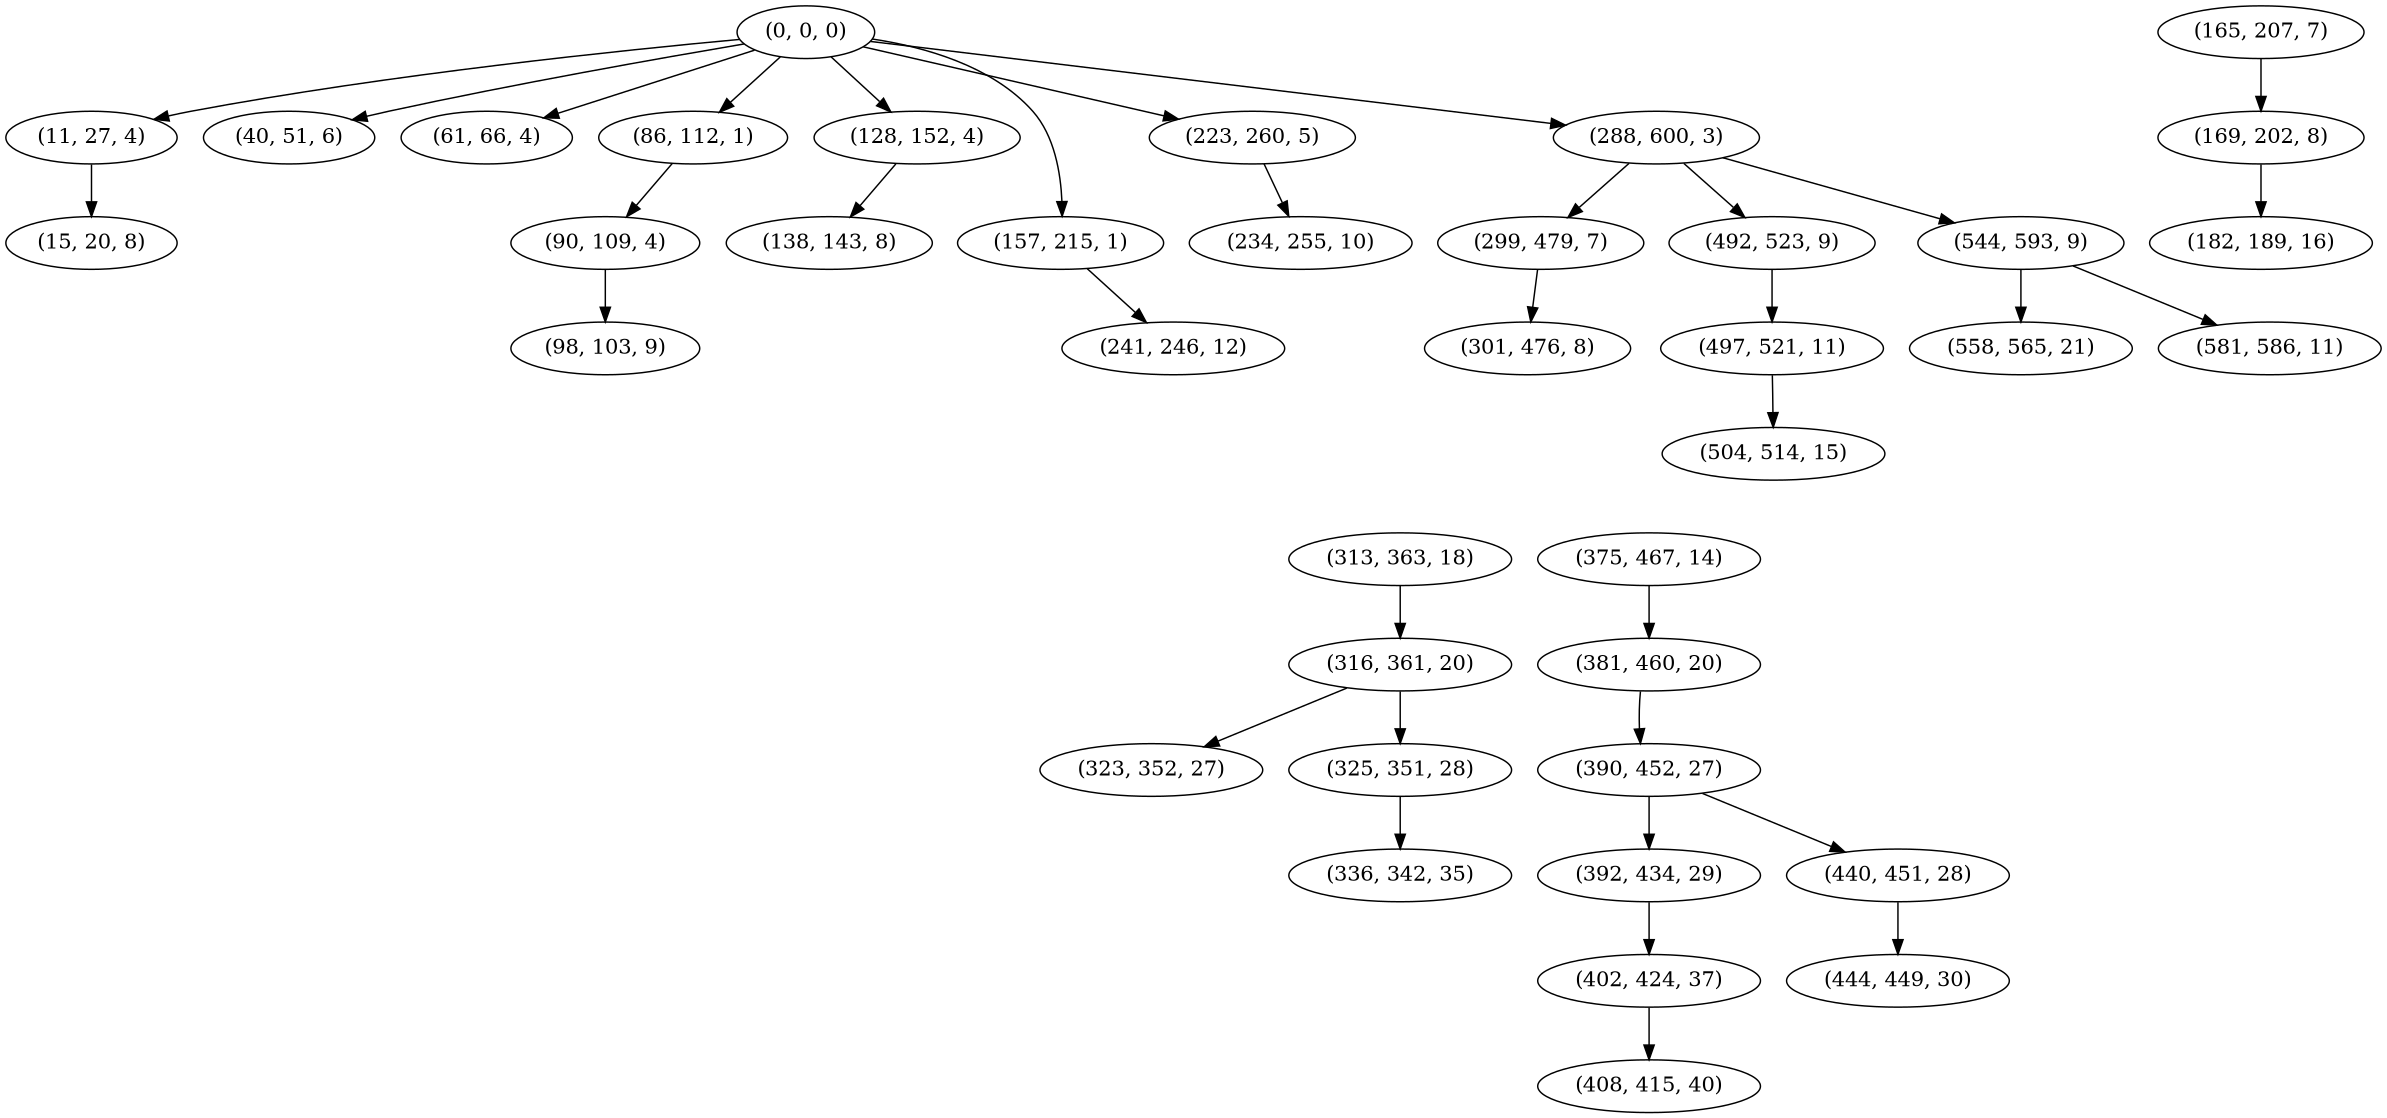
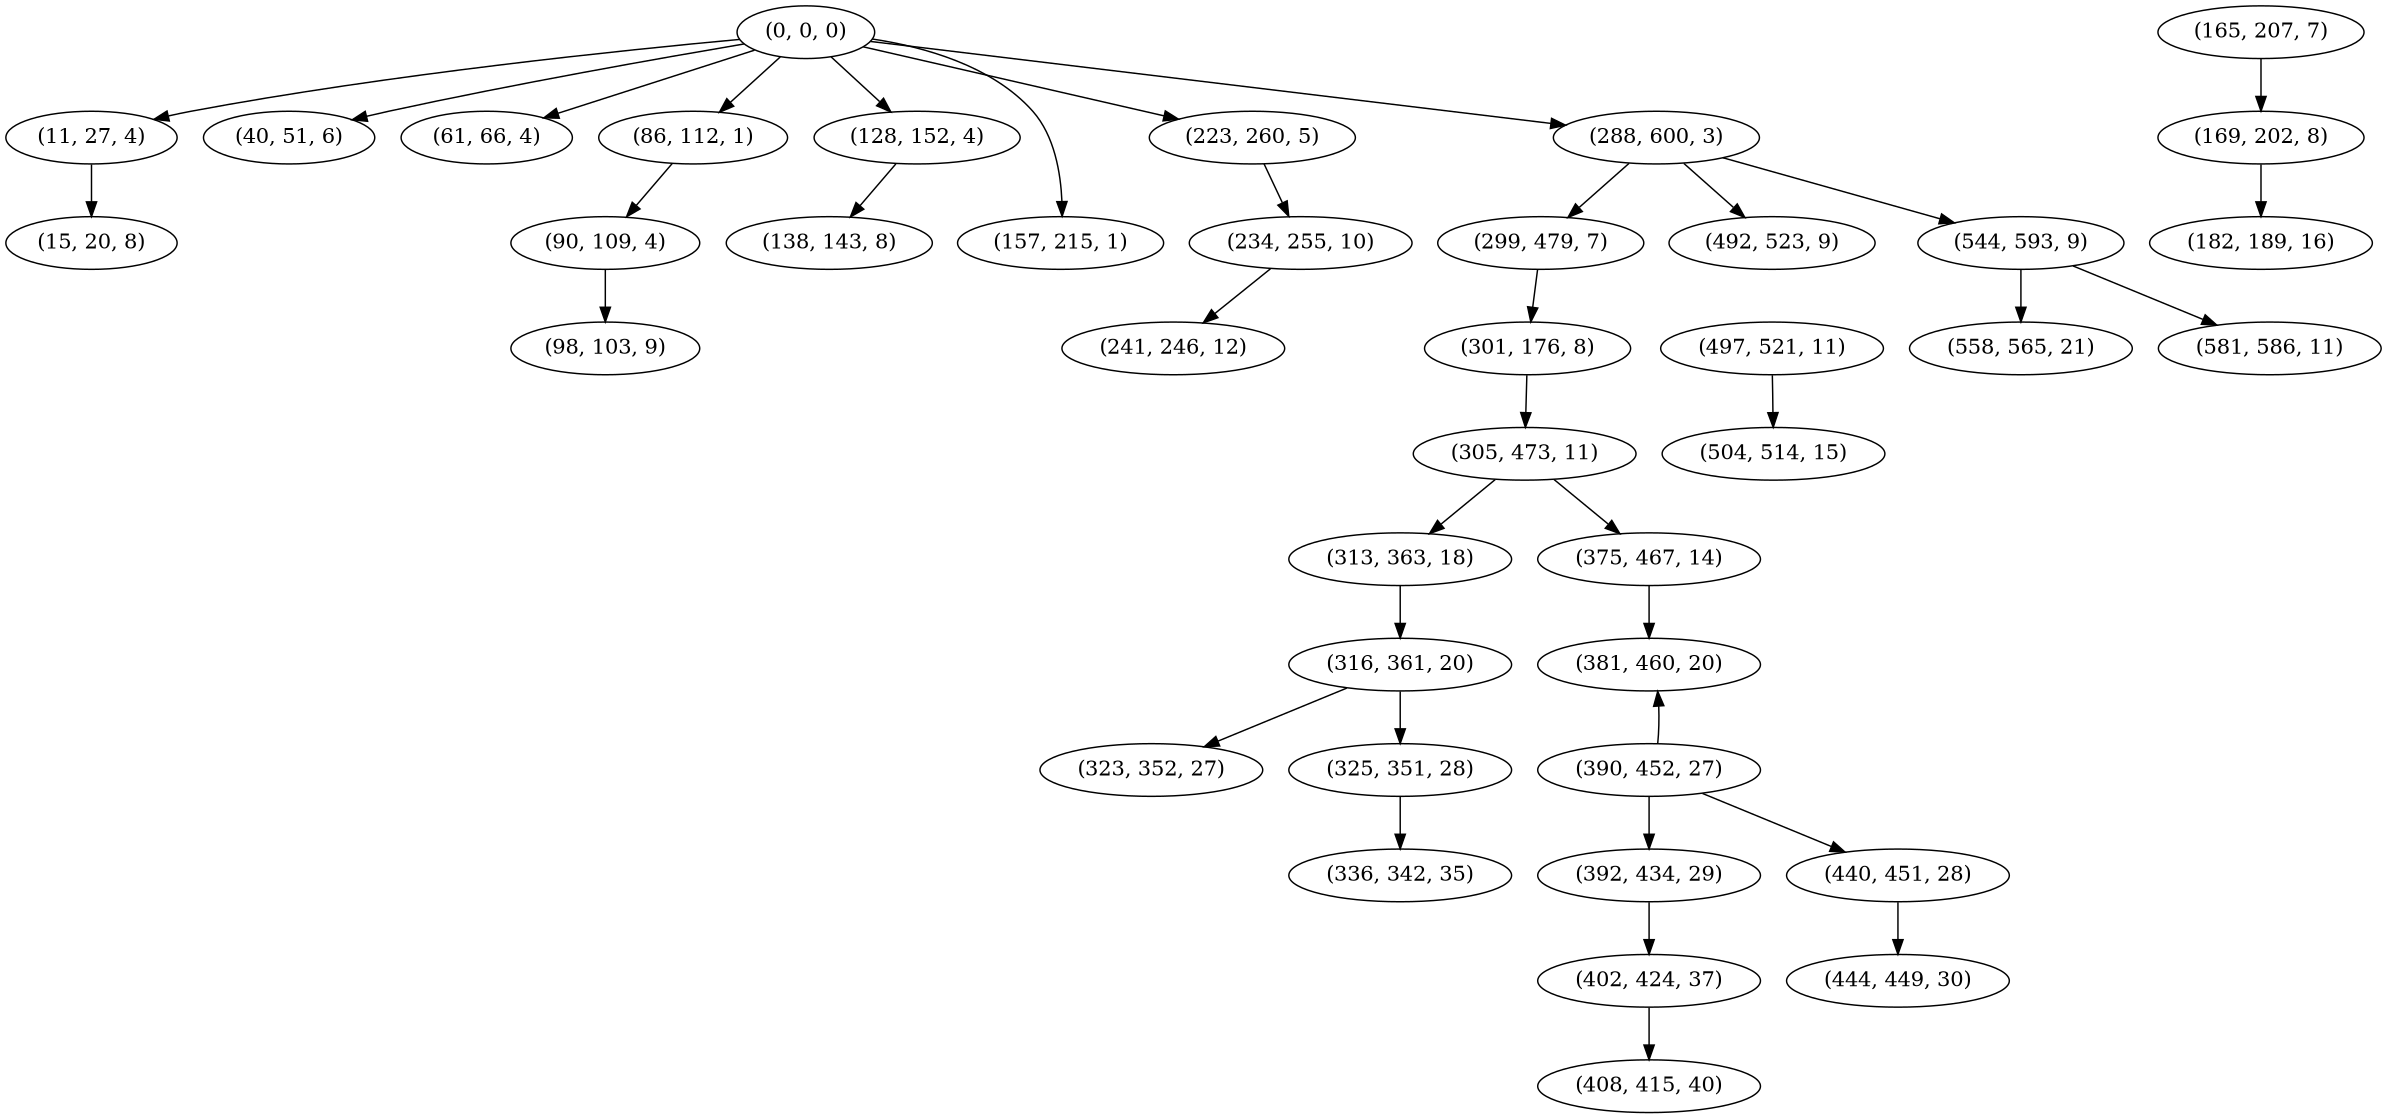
edge "(492, 523, 9)" -> "(497, 521, 11)": removed
edge "(157, 215, 1)" -> "(241, 246, 12)": now "(234, 255, 10)" -> "(241, 246, 12)"
node "(301, 476, 8)": label "(301, 476, 8)" -> "(301, 176, 8)"
node "(305, 473, 11)": added
edge "(381, 460, 20)" -> "(390, 452, 27)": reversed
